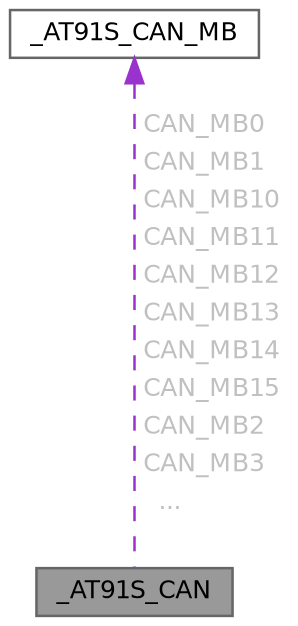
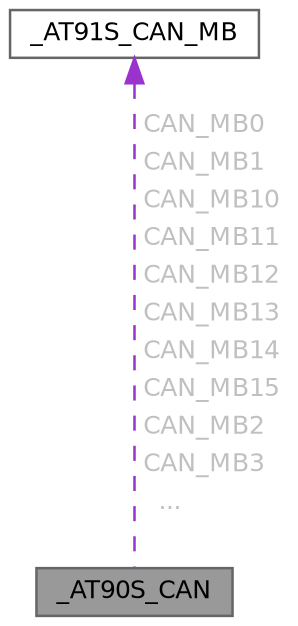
node "_AT91S_CAN": label "_AT91S_CAN" -> "_AT90S_CAN"
